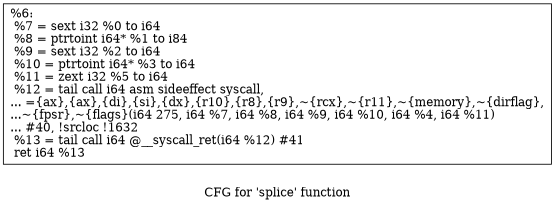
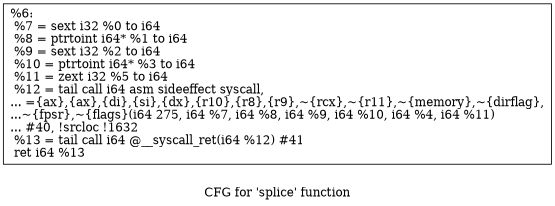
node "%6:": text "%8 = ptrtoint i64* %1 to i84" -> "%8 = ptrtoint i64* %1 to i64"
